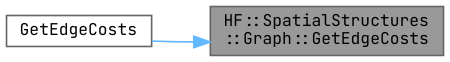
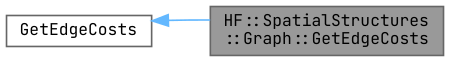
edge "GetEdgeCosts" -> "HF::SpatialStructures ::Graph::GetEdgeCosts": reversed
